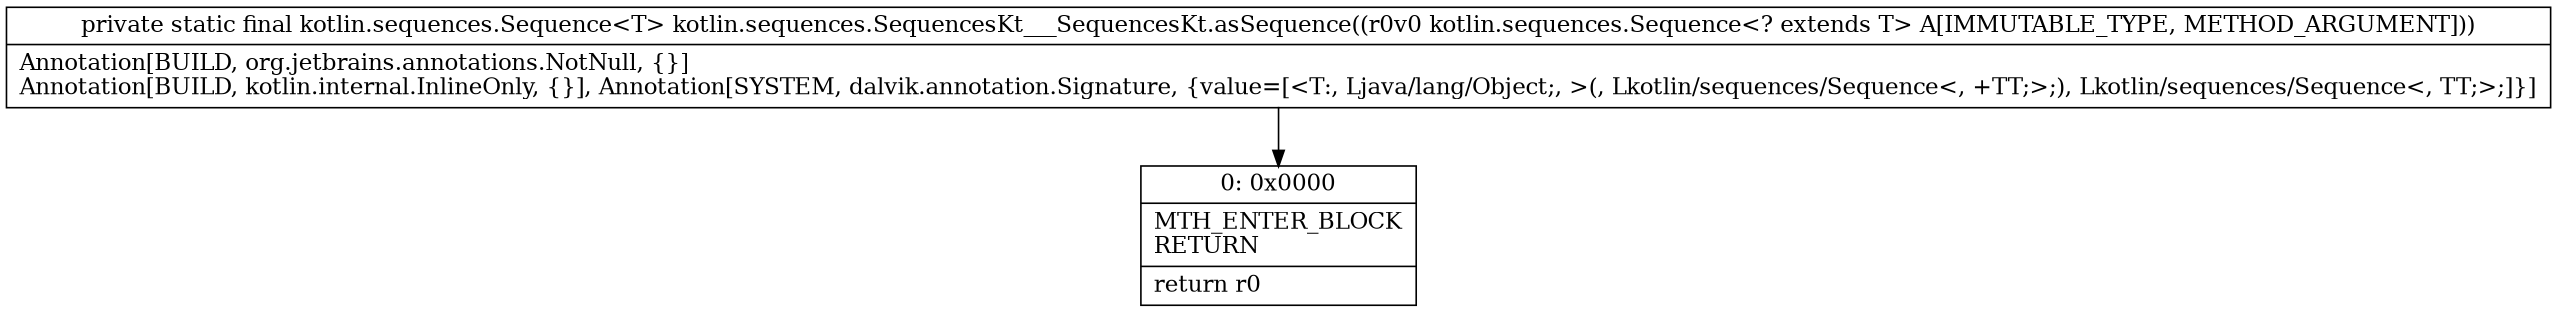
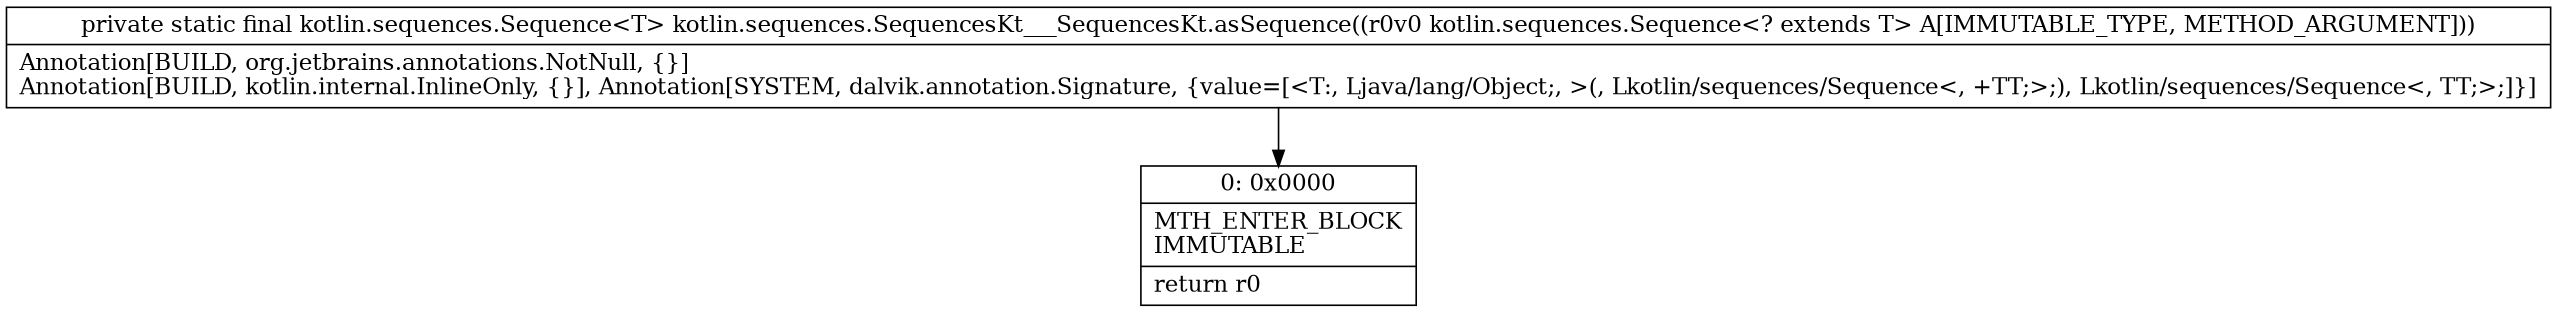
node "0: 0x0000": text "RETURN" -> "IMMUTABLE"
